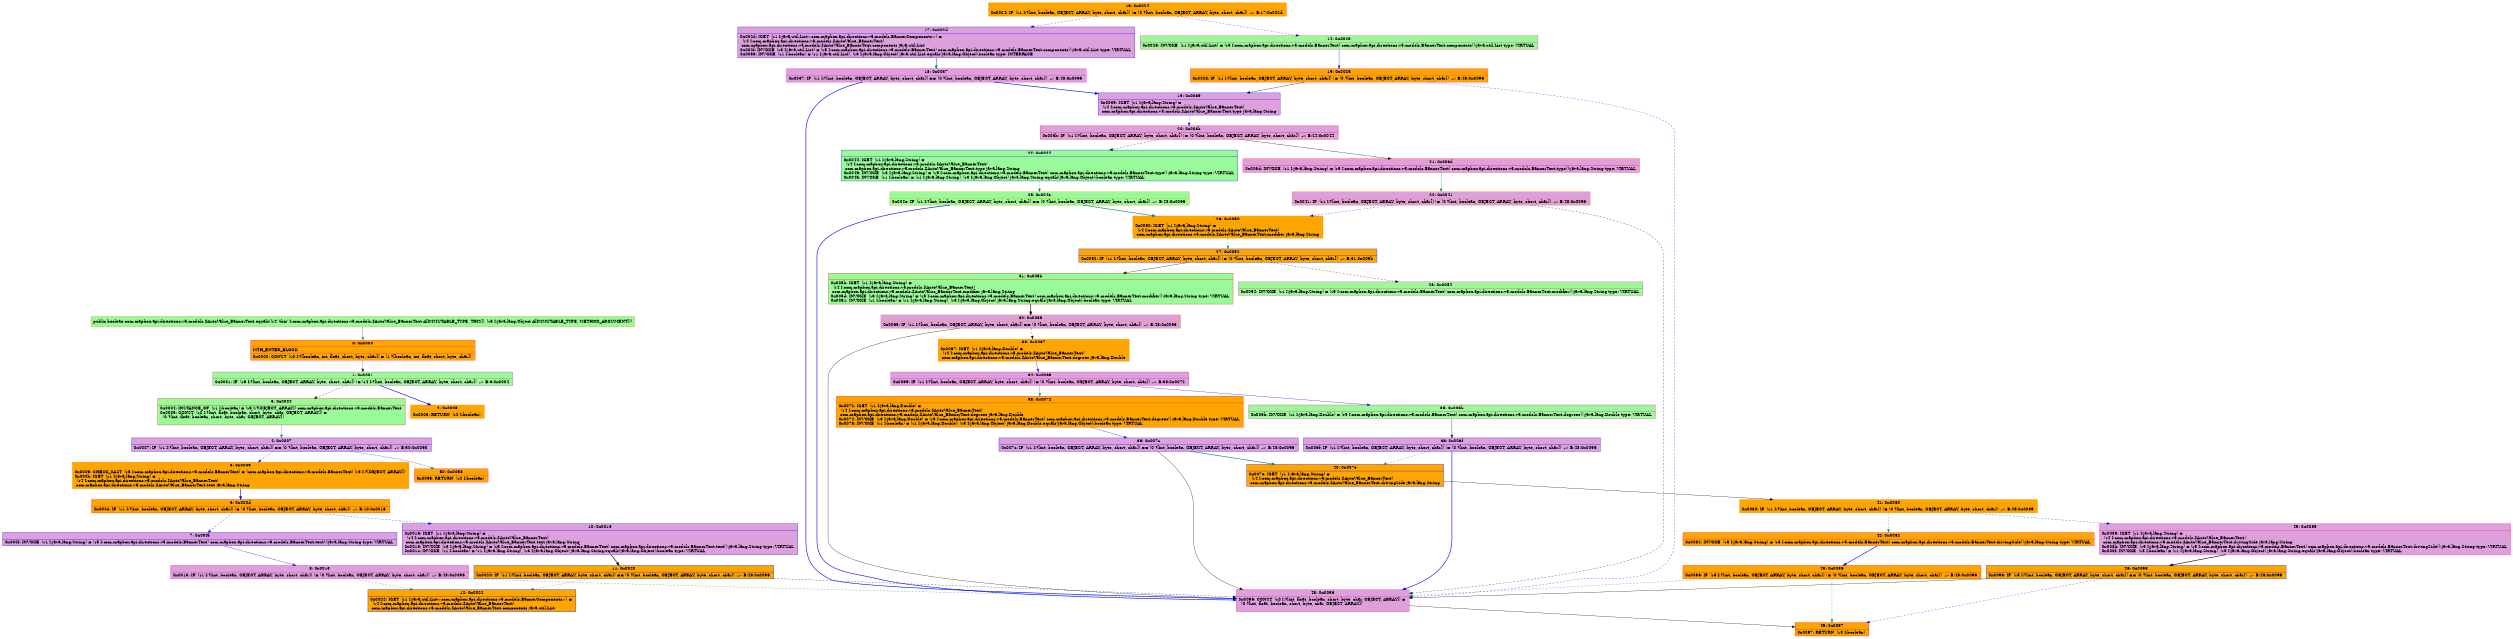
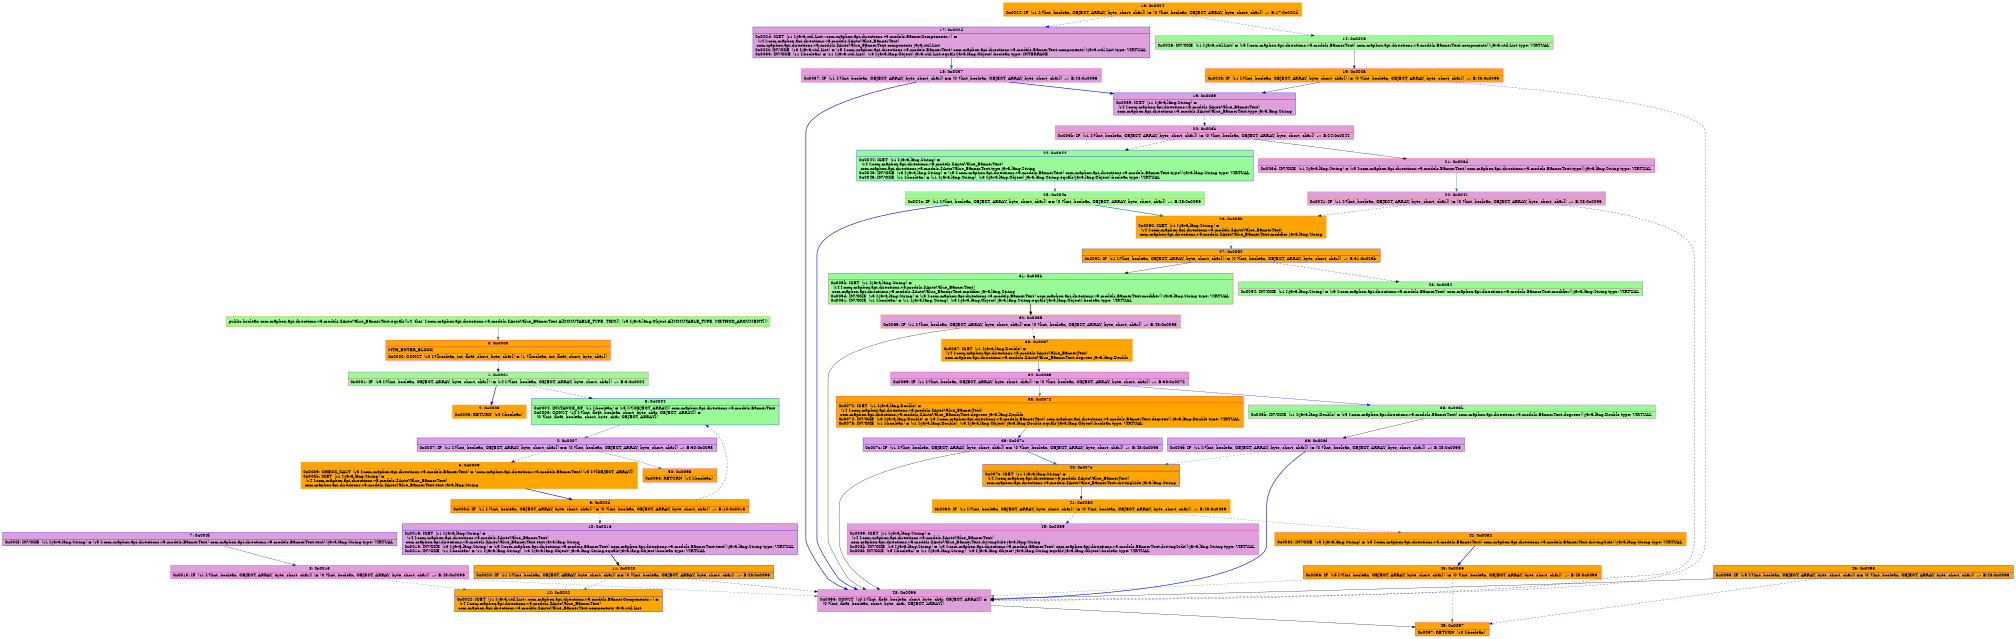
node "3: 0x0004": color red -> blue
edge "6: 0x000d" -> "7: 0x000f": now "6: 0x000d" -> "3: 0x0004"
edge "45: 0x0089" -> "46: 0x0093": removed
